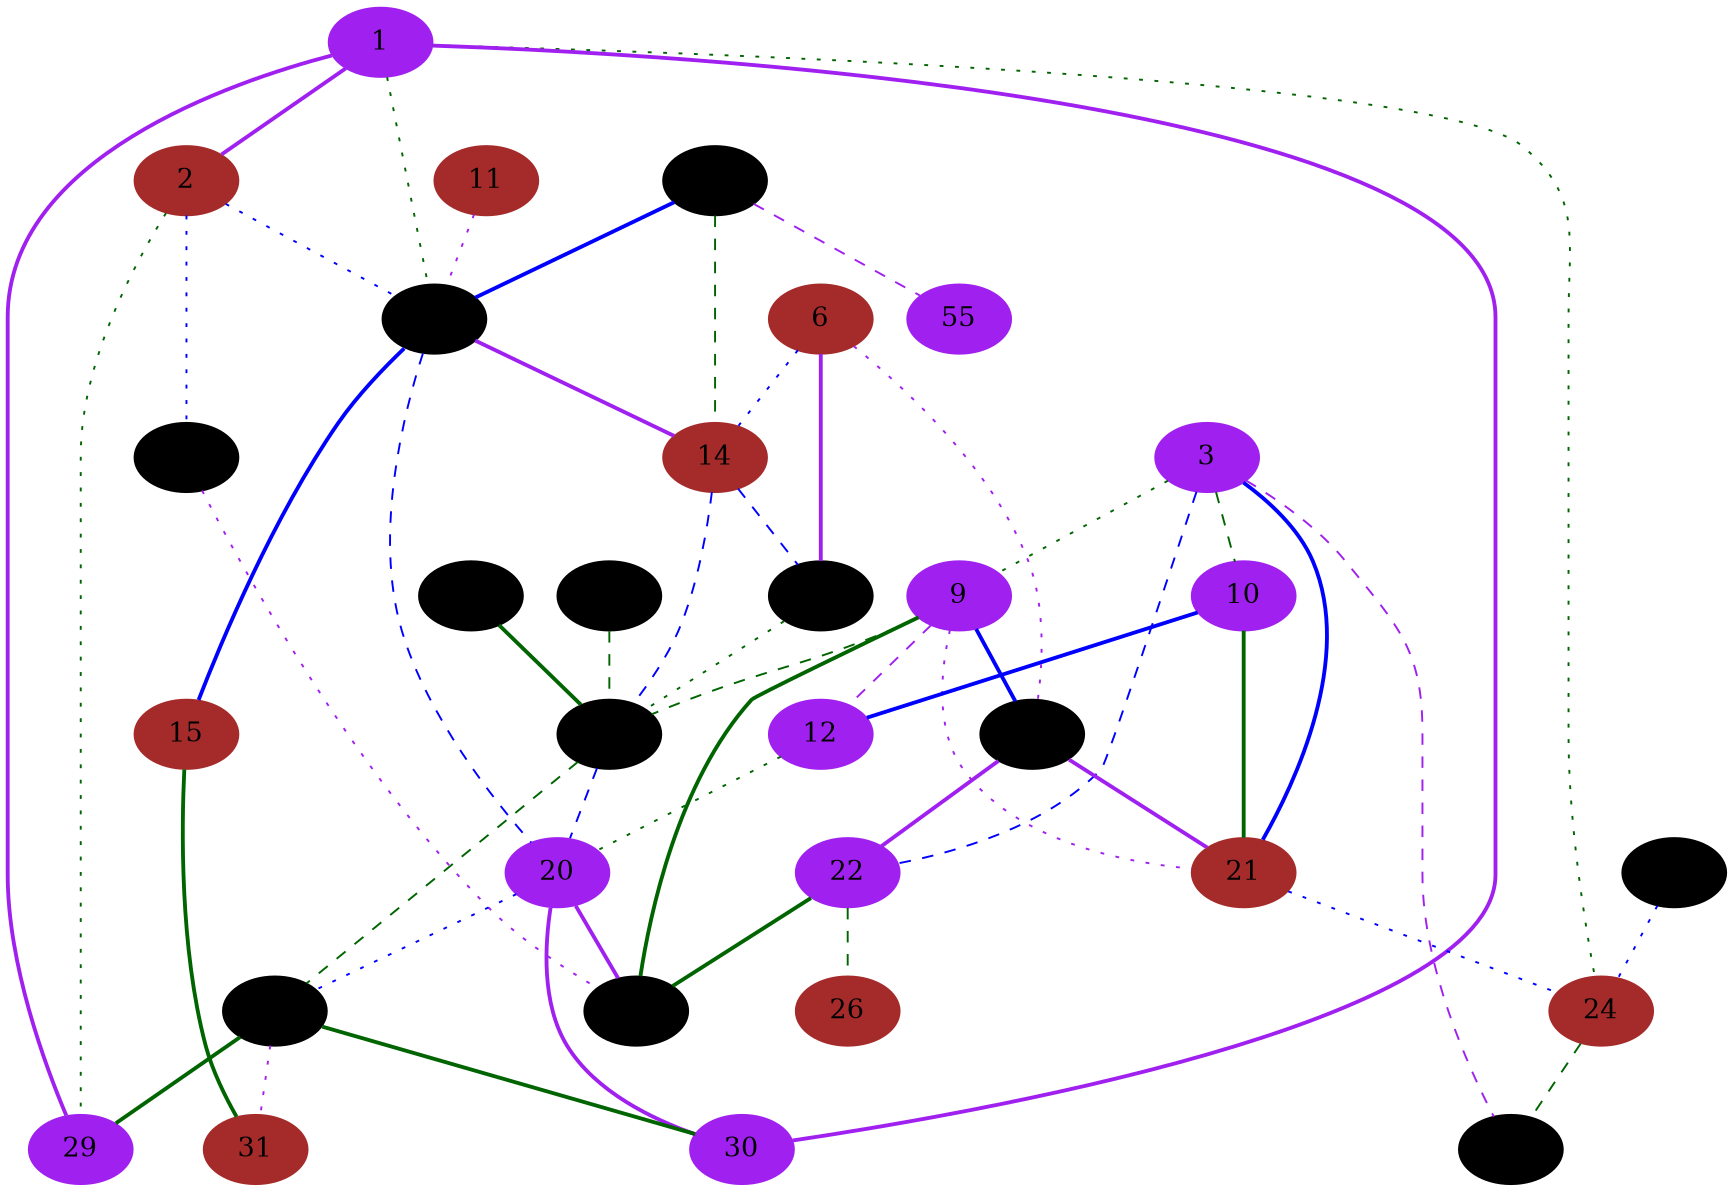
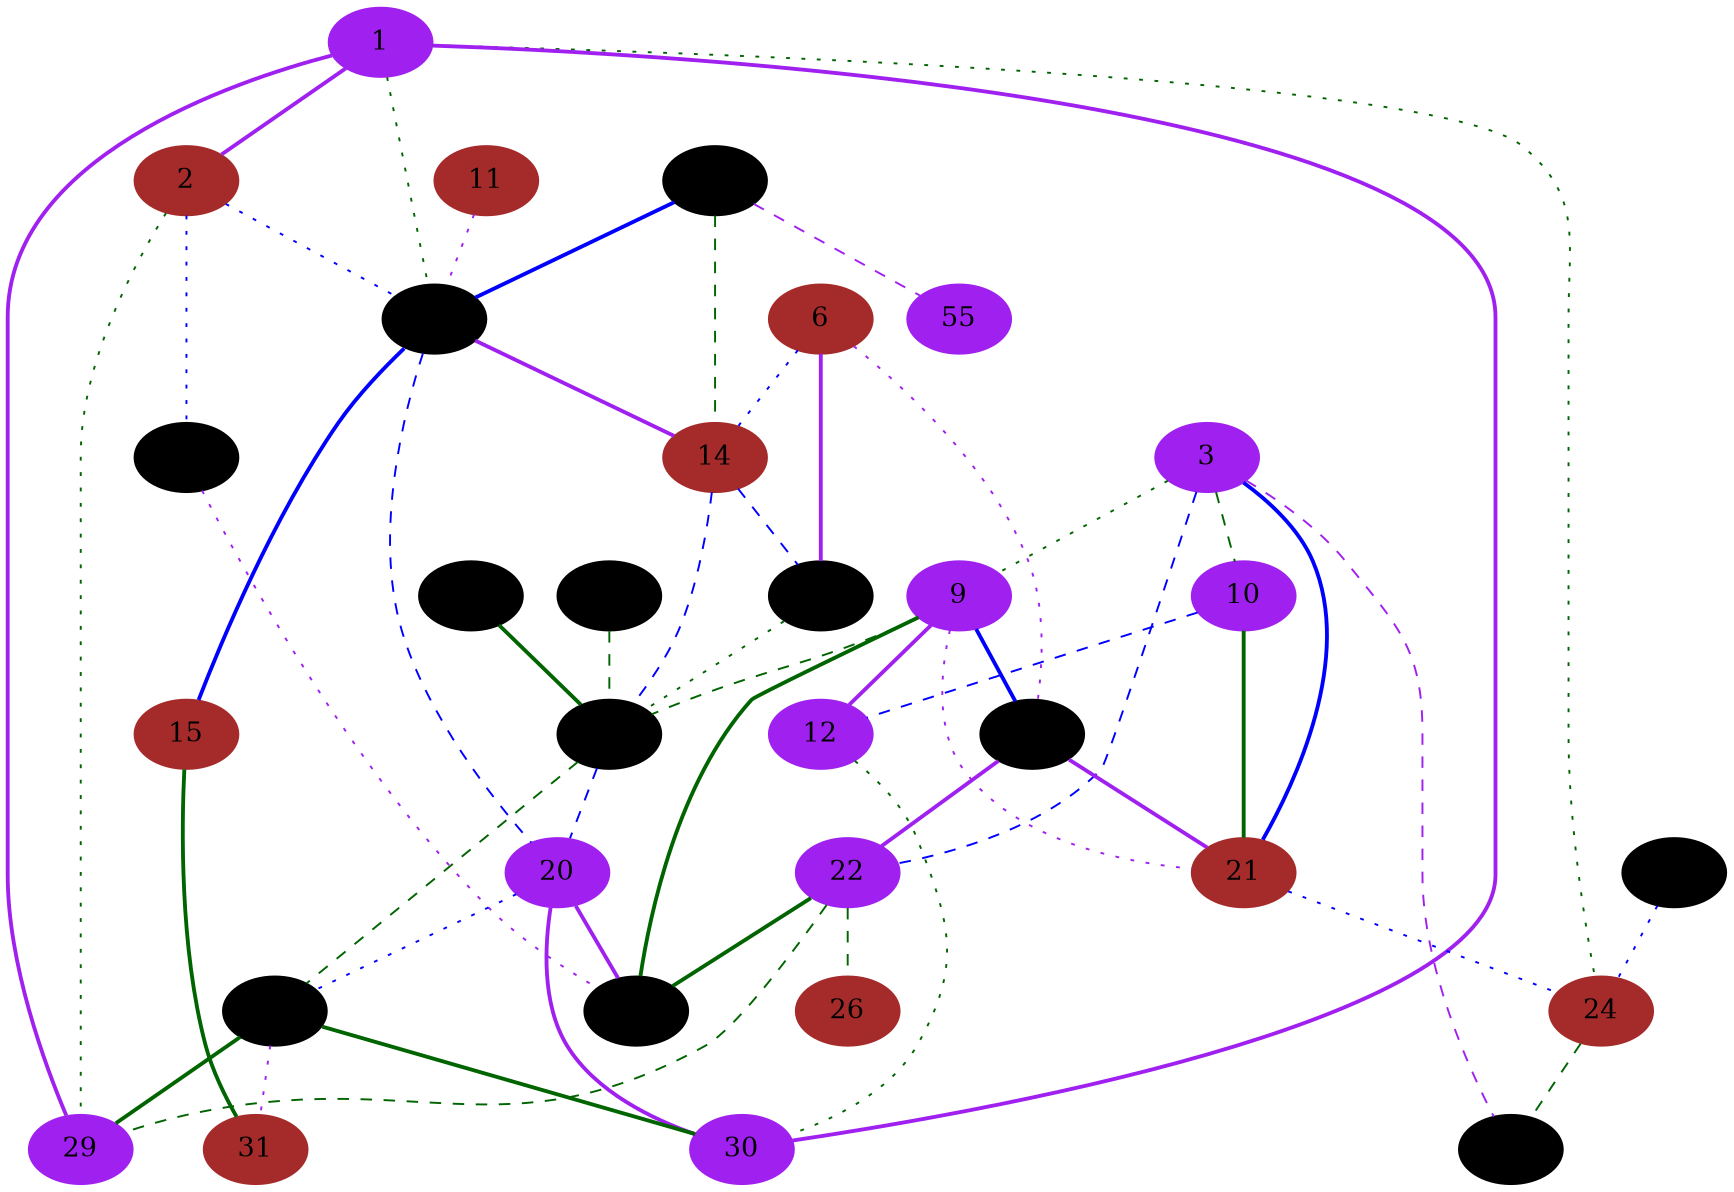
edge "9" -- "12": style dashed -> bold
edge "10" -- "12": style bold -> dashed
edge "12" -- "20": now "12" -- "30"
edge "22" -- "29": added
